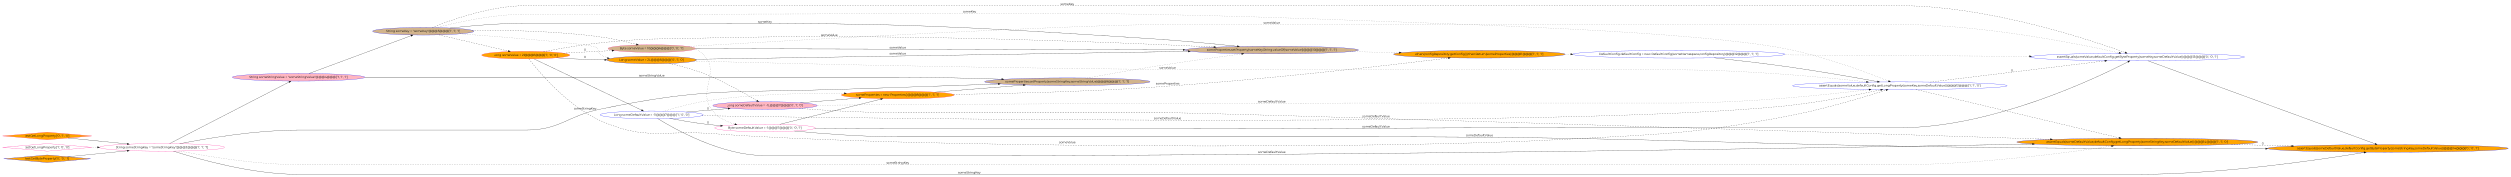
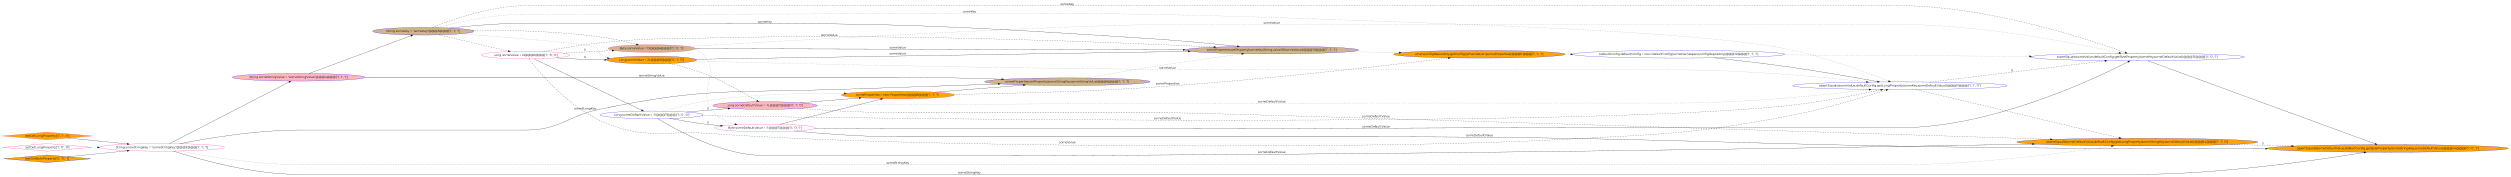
node "Long someValue = 2l@@@6@@@['1', '0', '0']": fillcolor orange -> white
